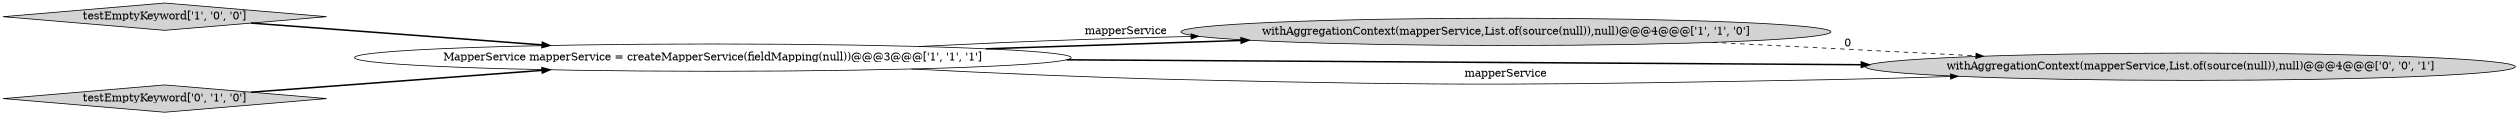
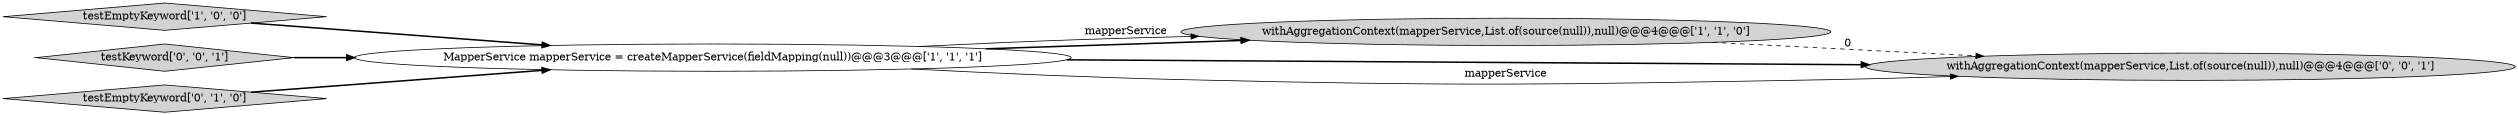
node "testKeyword['0', '0', '1']": added
